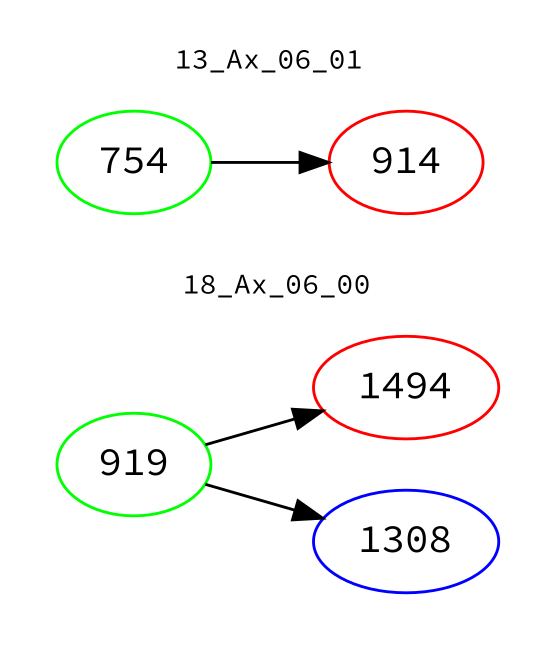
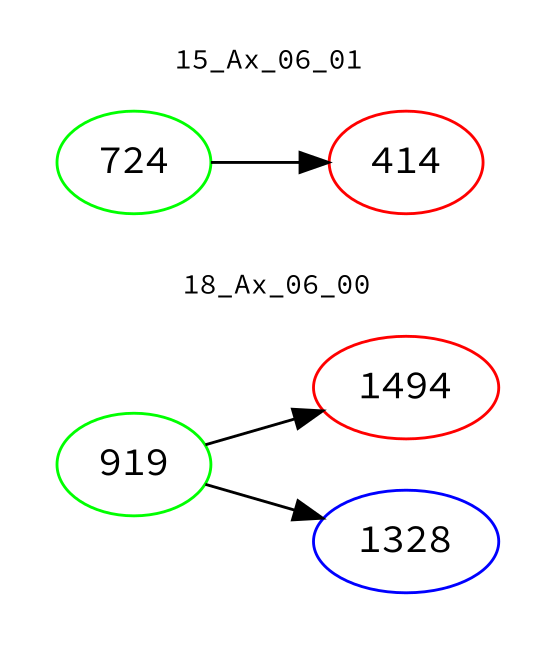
cluster "13_Ax_06_01": label "13_Ax_06_01" -> "15_Ax_06_01"
node "754": label "754" -> "724"
node "914": label "914" -> "414"
node "1308": label "1308" -> "1328"
